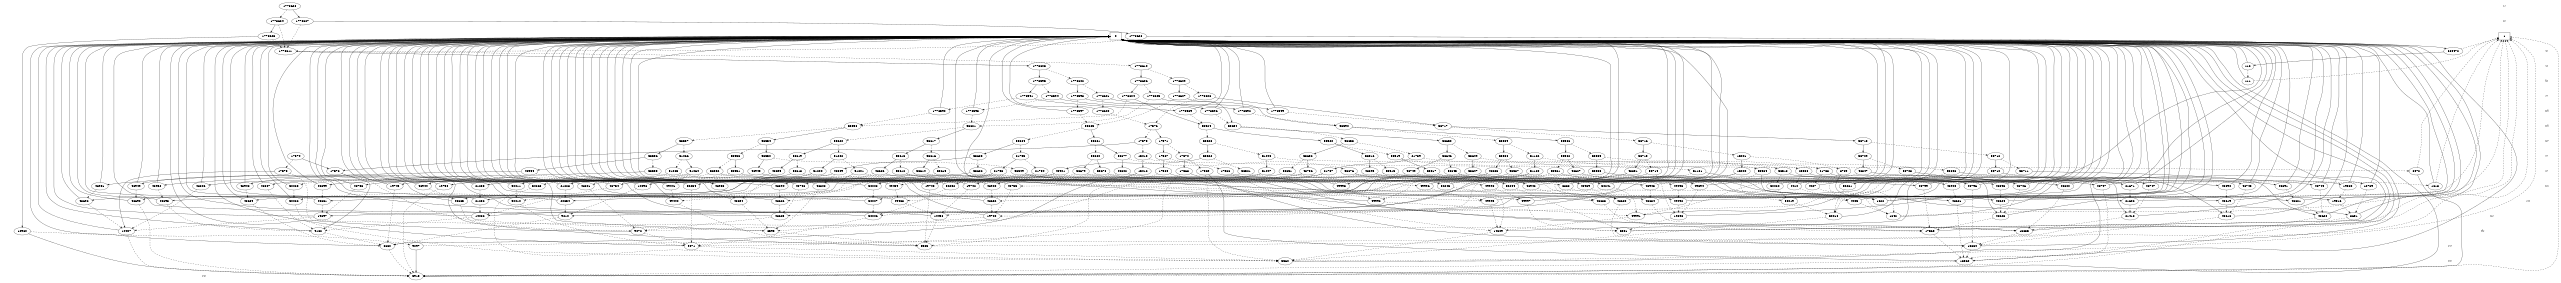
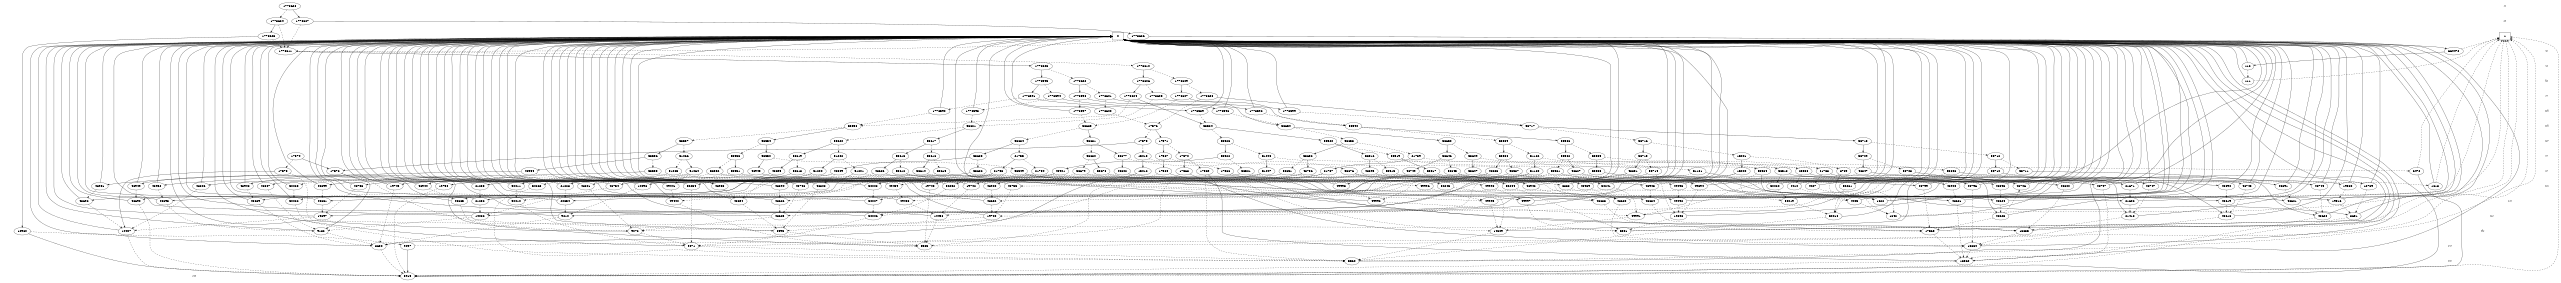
edge "48746" -> "48623": reversed
